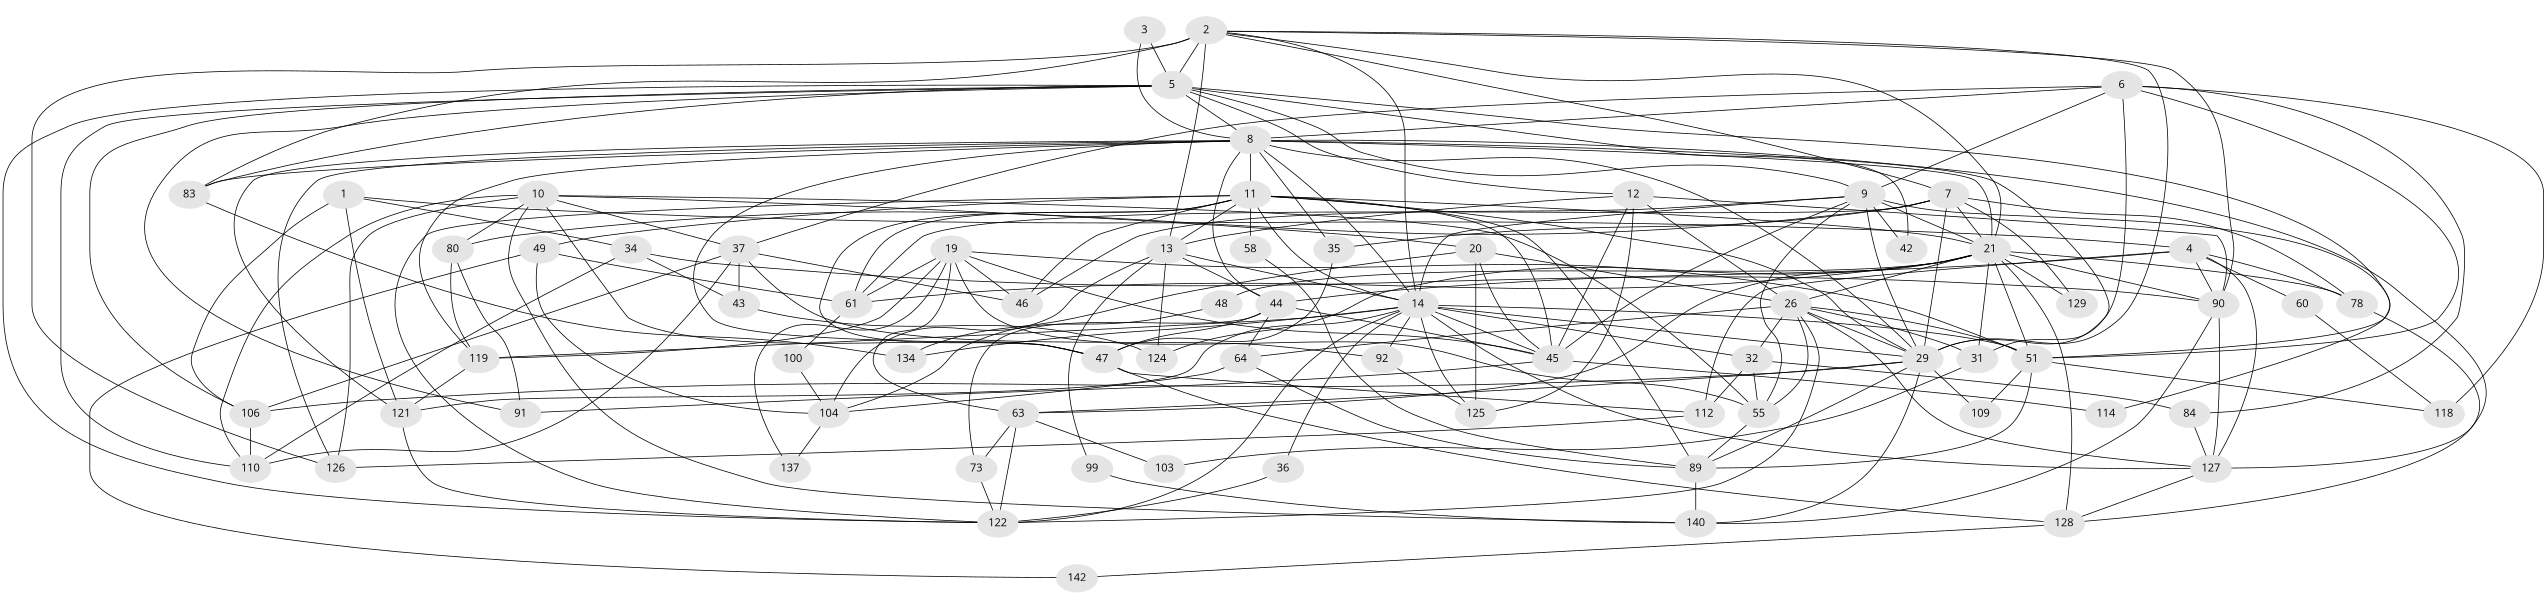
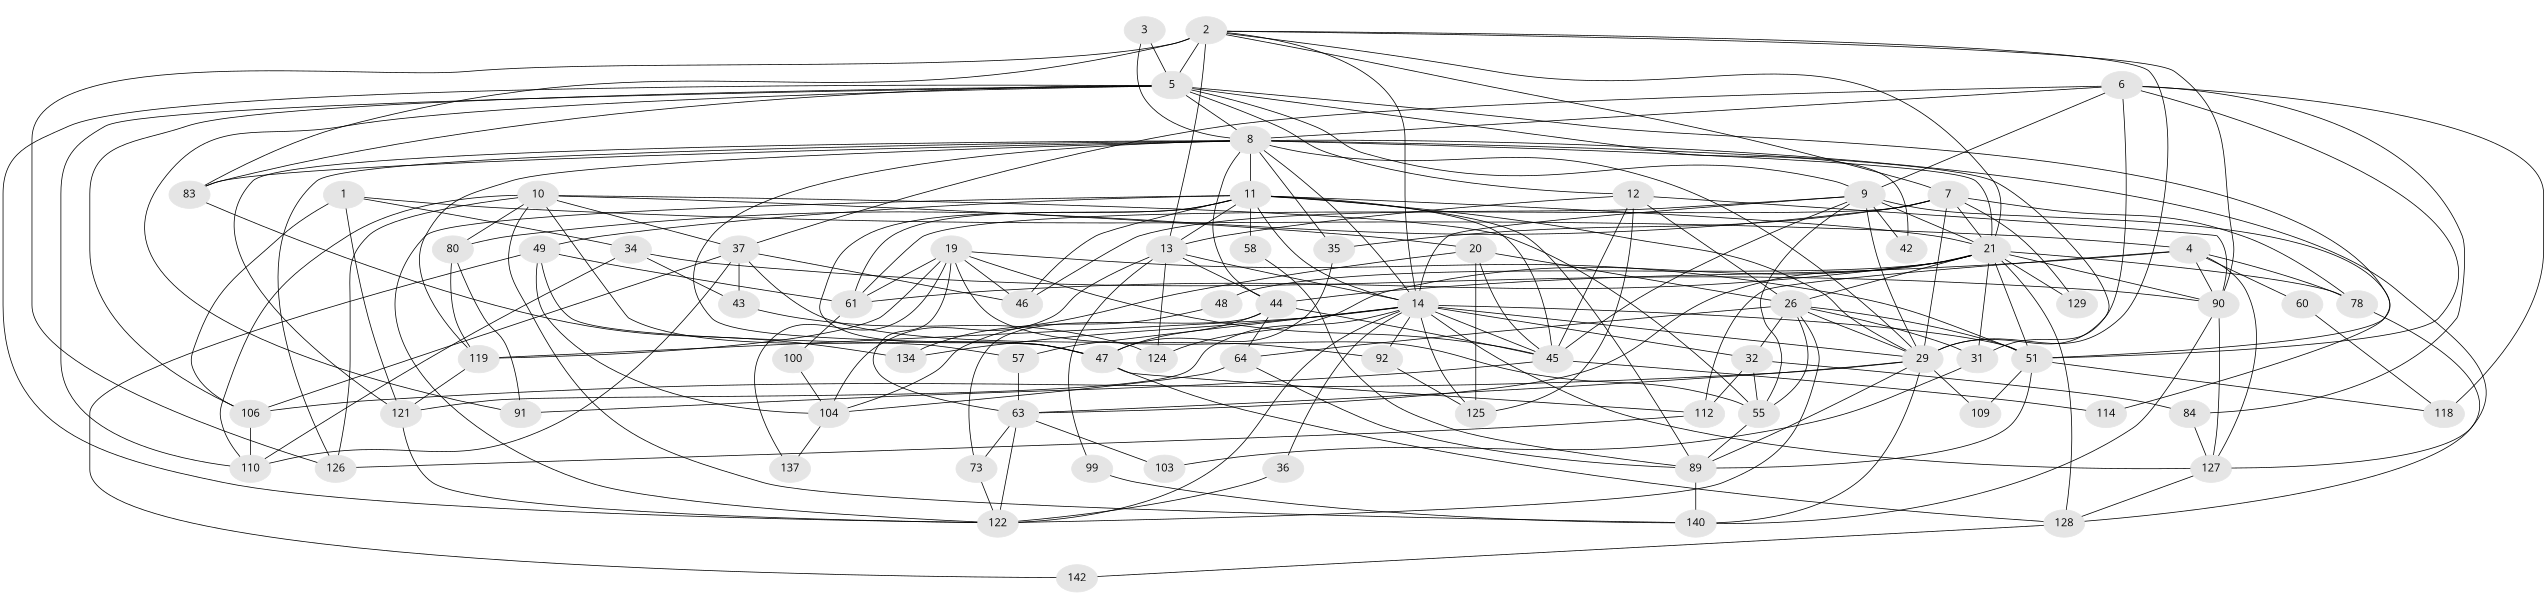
node "57": added
edge "26" -- "127": removed
